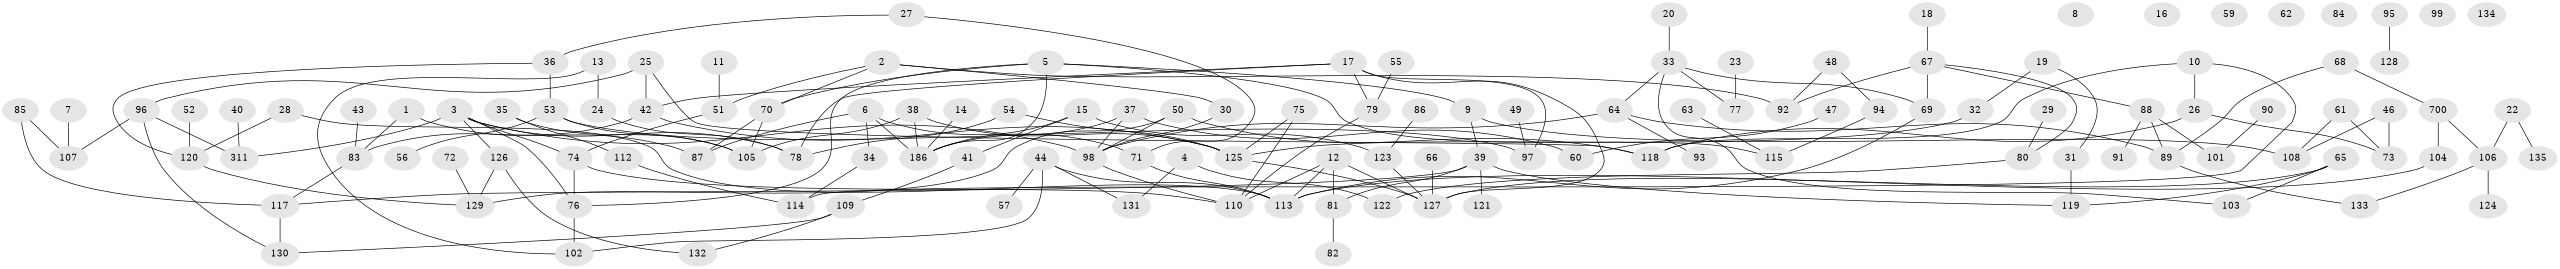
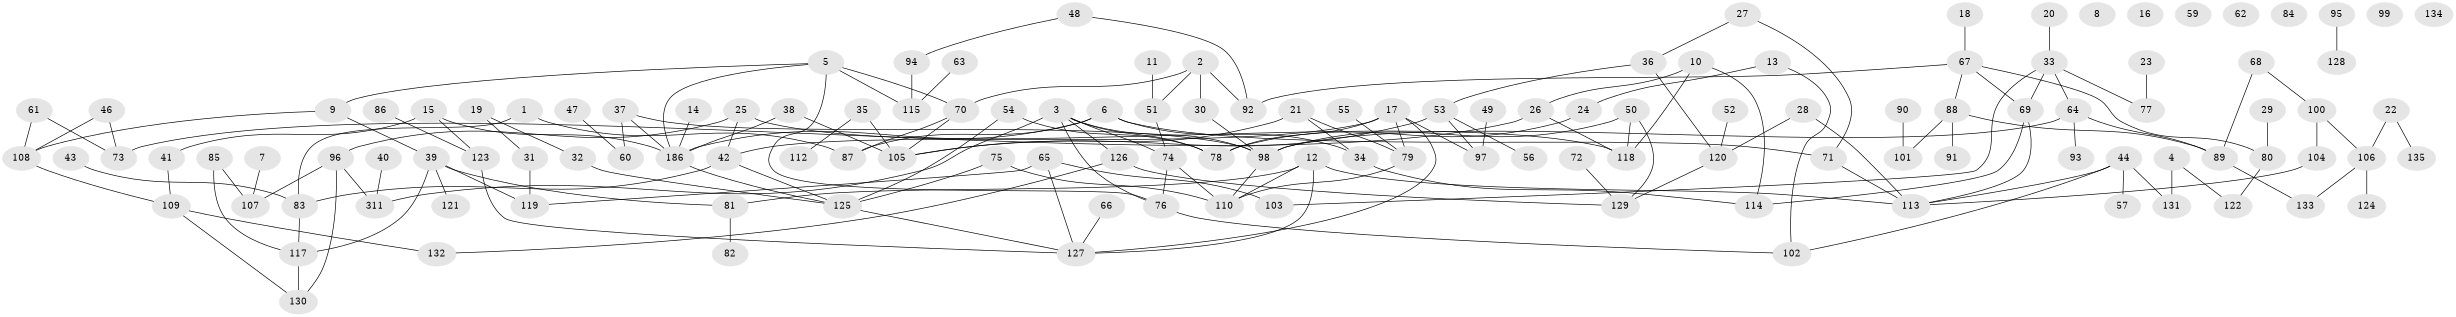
node "21": added
node "700": label "700" -> "100"
edge "38" -- "125": now "186" -- "125"
edge "112" -- "114": now "69" -- "114"
edge "108" -- "109": added
